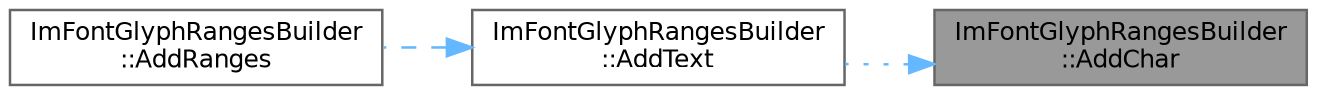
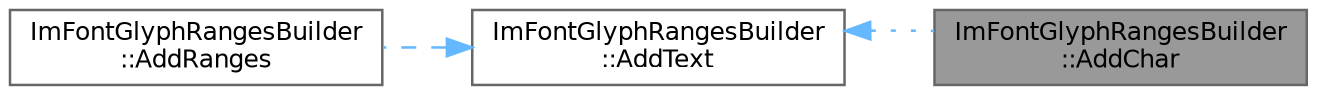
edge "ImFontGlyphRangesBuilder ::AddText" -> "ImFontGlyphRangesBuilder ::AddChar": reversed
